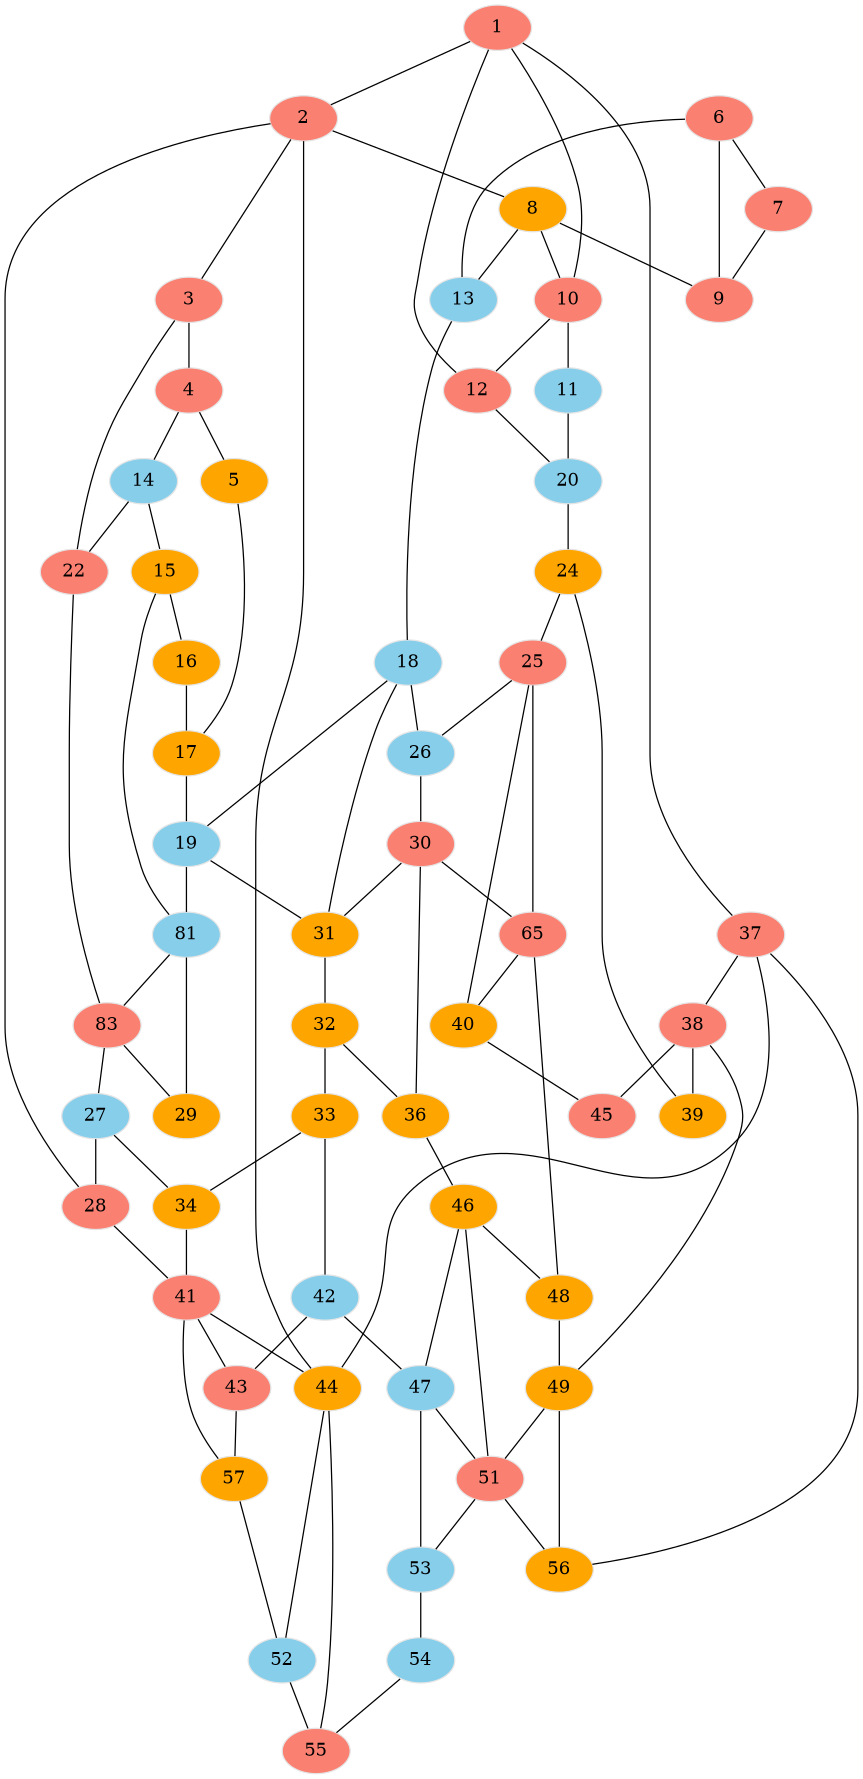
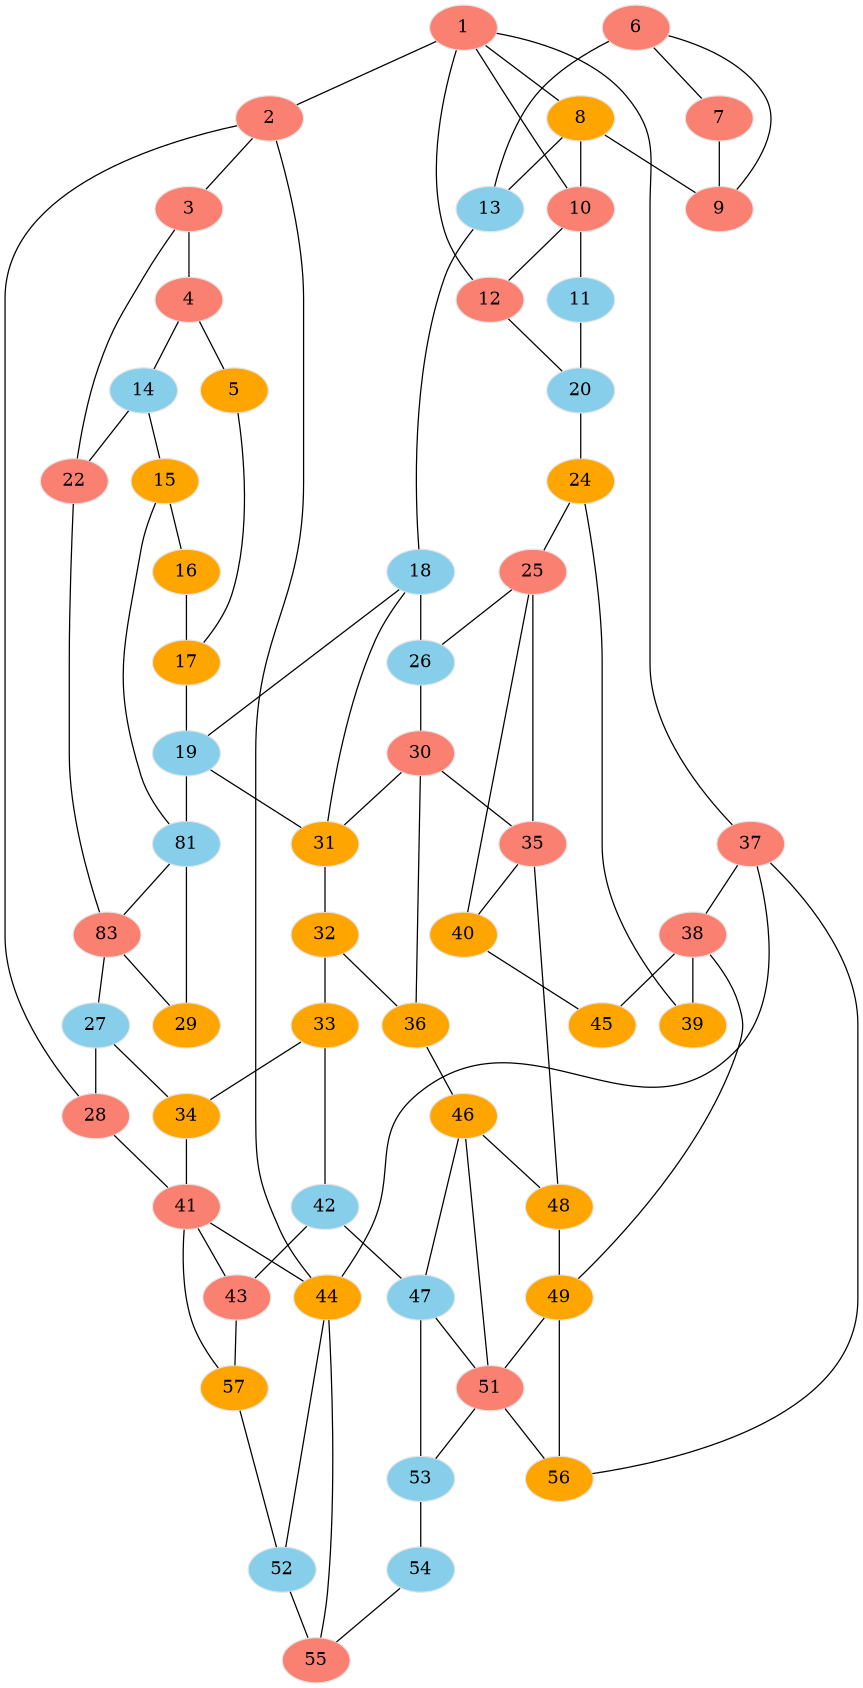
edge "2" -- "8": now "1" -- "8"
node "65": label "65" -> "35"
node "45": fillcolor salmon -> orange
